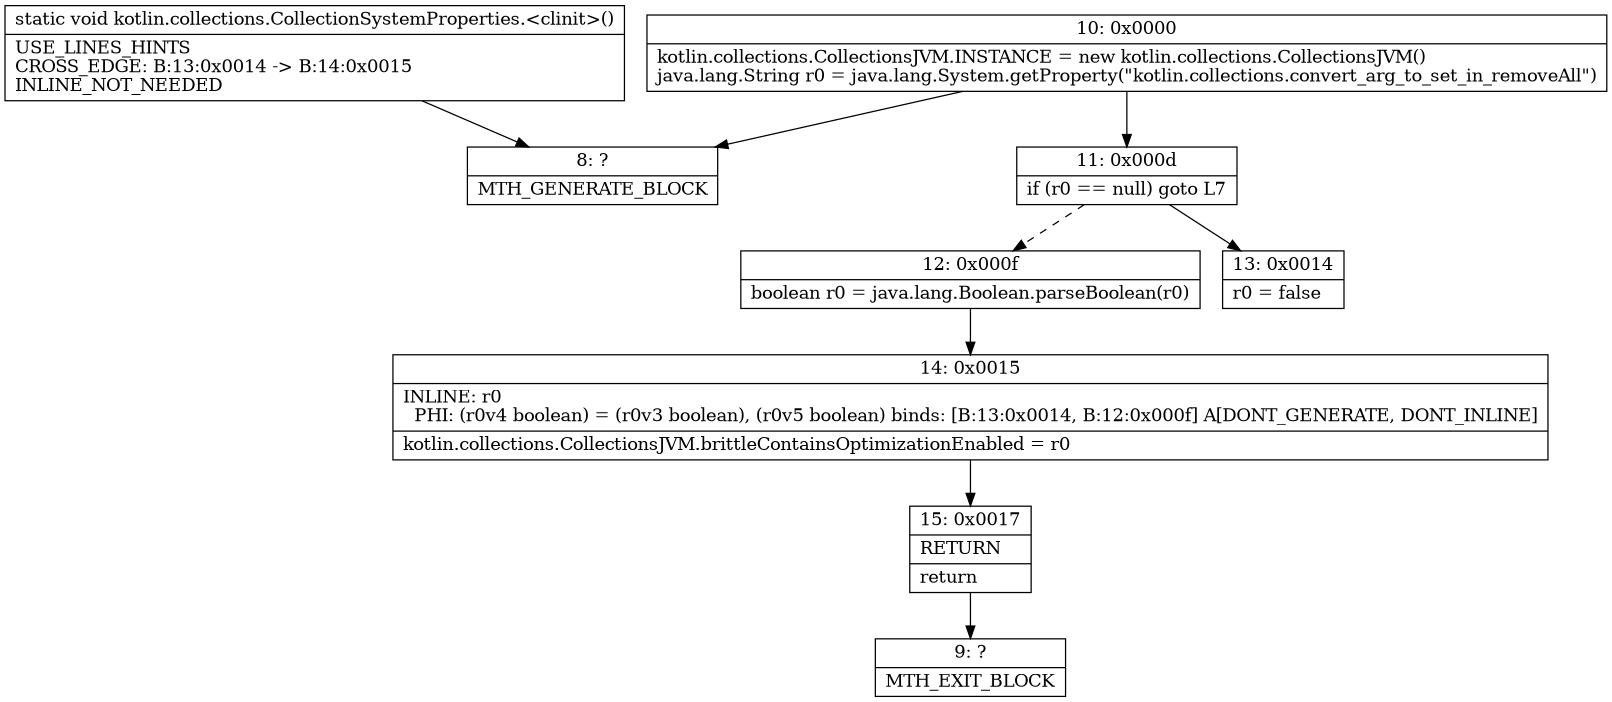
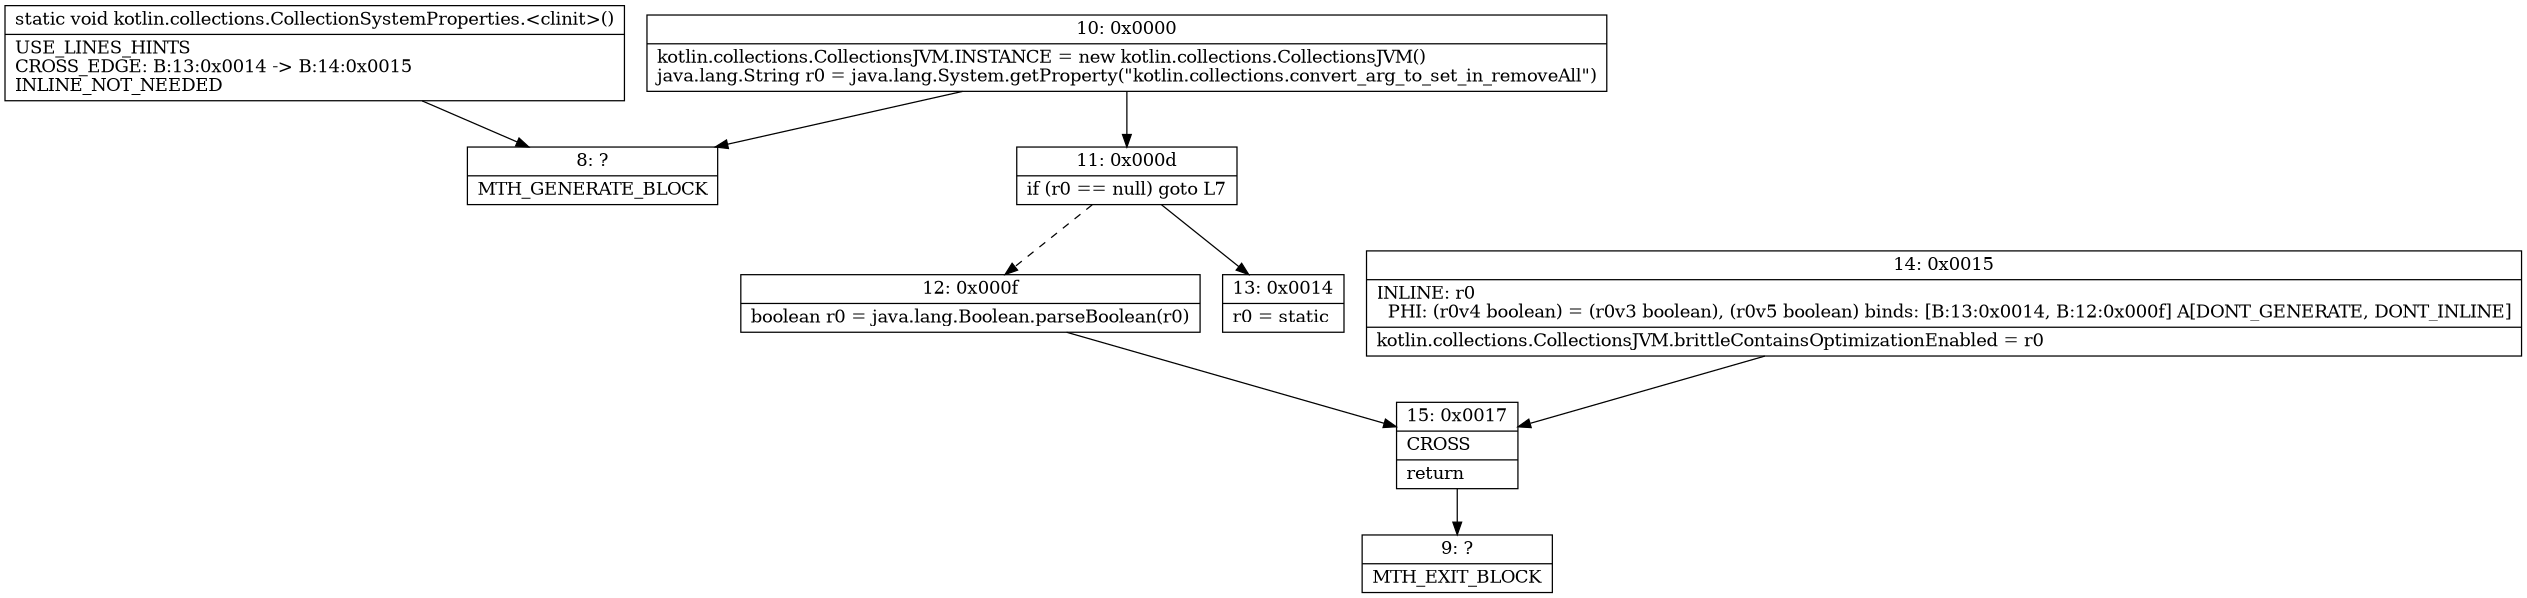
node "13: 0x0014": text "r0 = false" -> "r0 = static"
edge "12: 0x000f" -> "14: 0x0015": now "12: 0x000f" -> "15: 0x0017"
node "15: 0x0017": text "RETURN" -> "CROSS"
